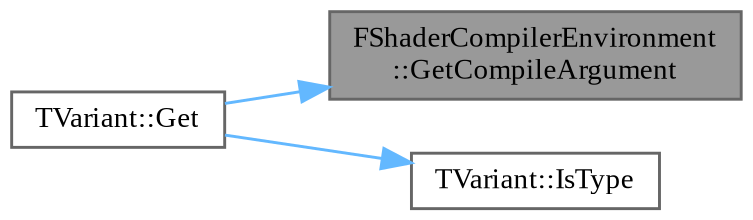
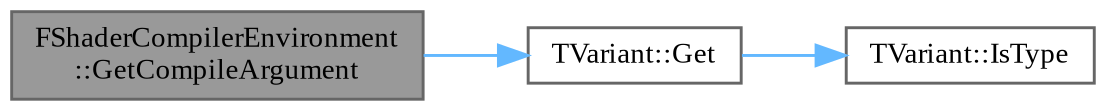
edge "TVariant::Get" -> "FShaderCompilerEnvironment ::GetCompileArgument": reversed
